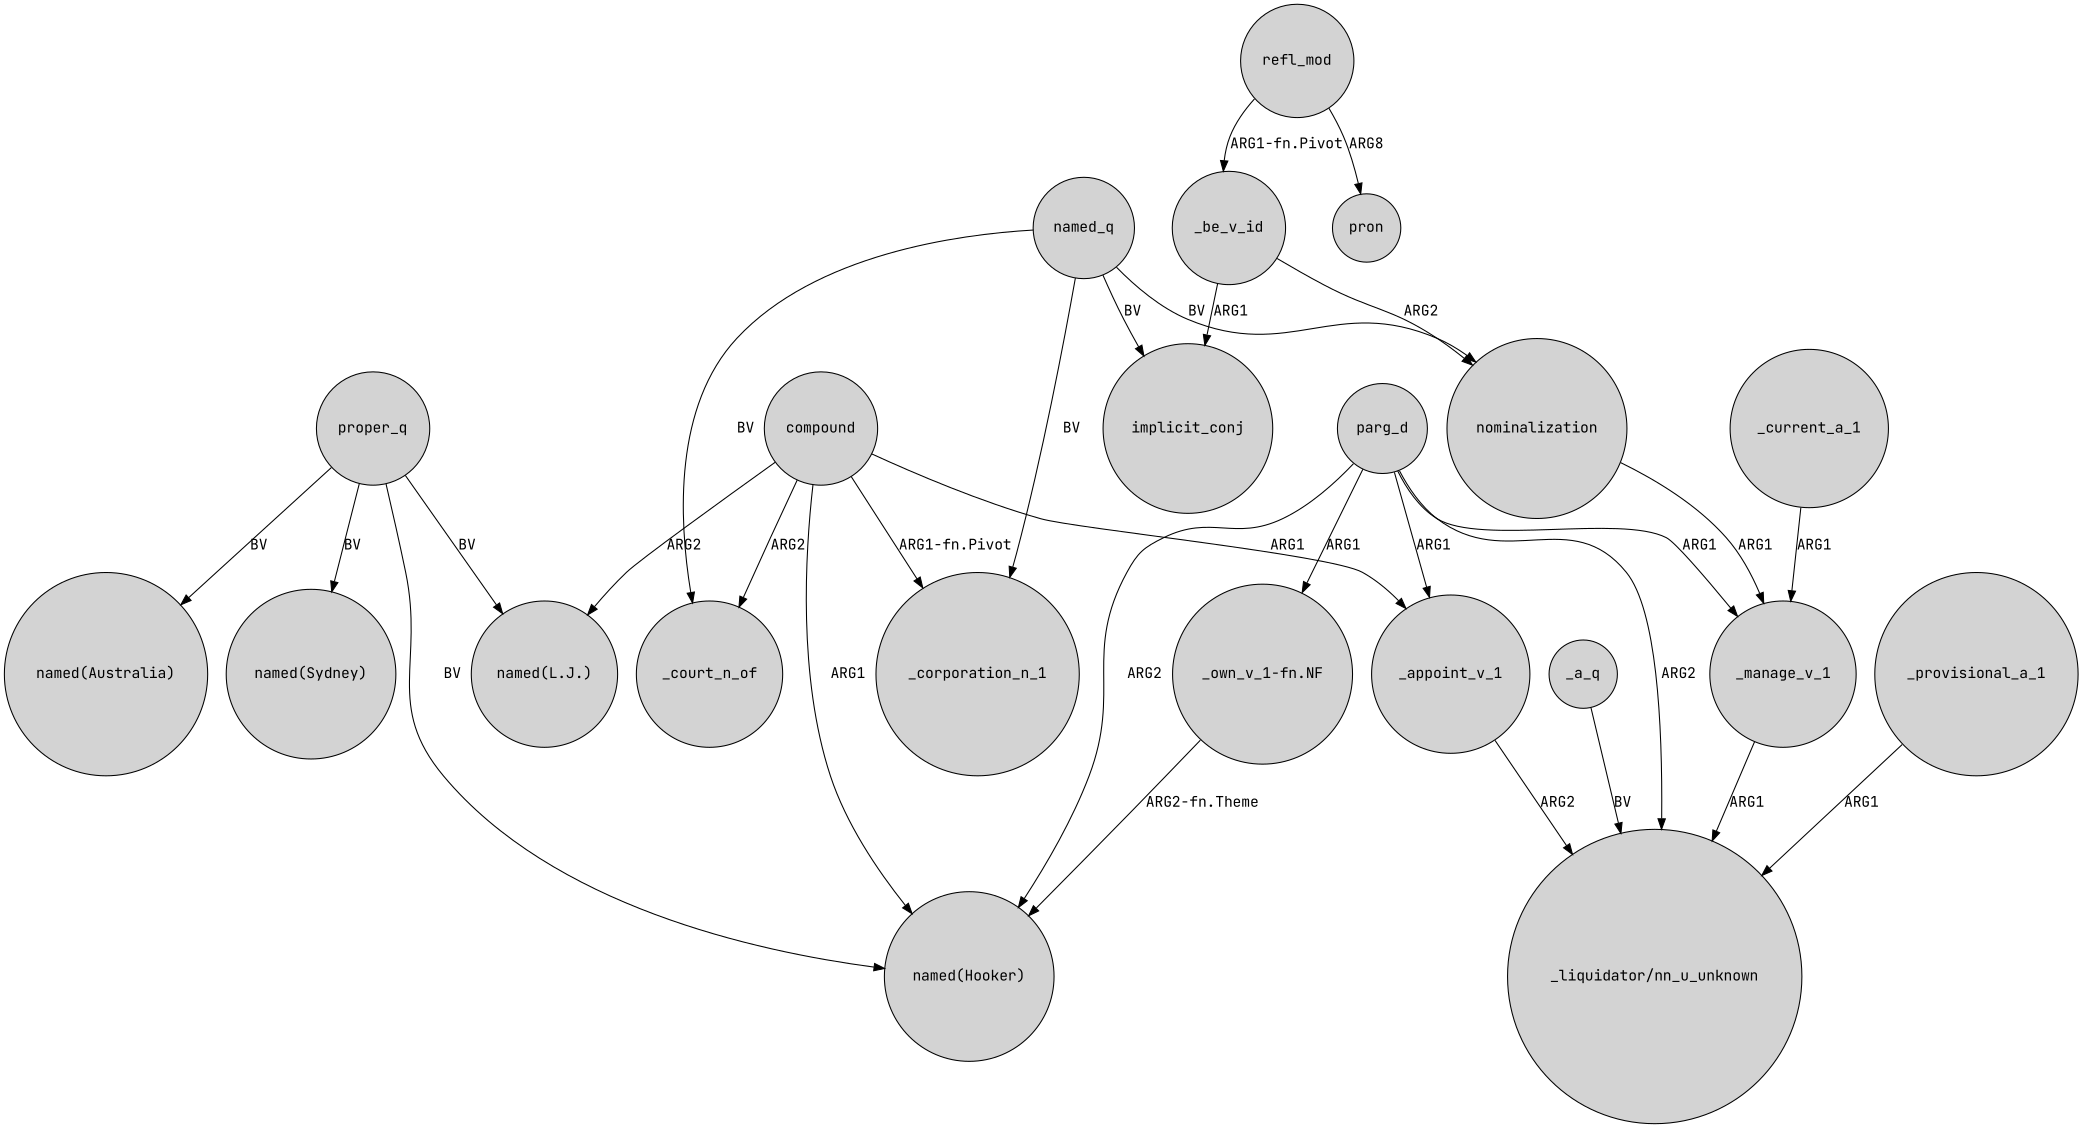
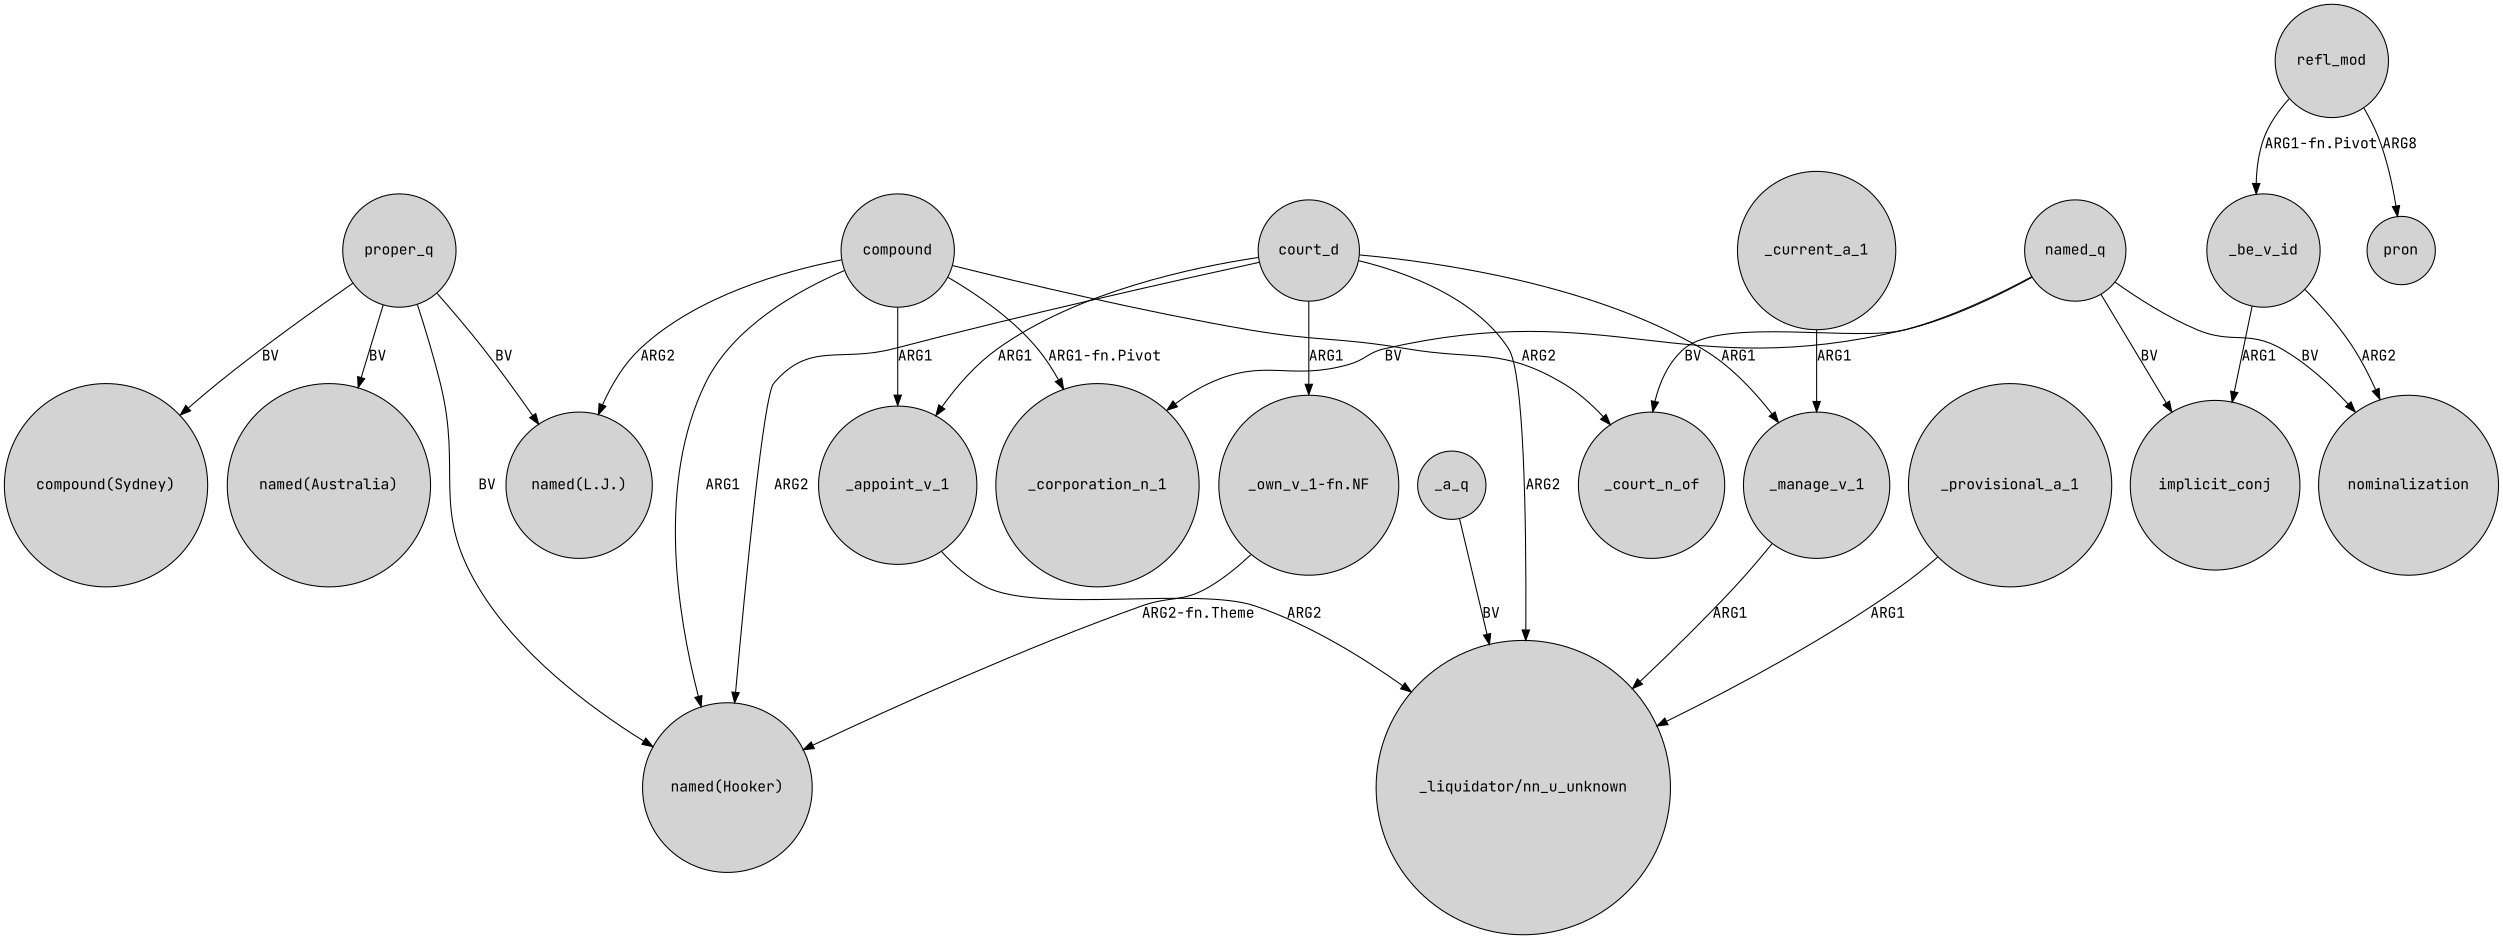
node "parg_d": label "parg_d" -> "court_d"
edge "nominalization" -> "_manage_v_1": removed, label "ARG1"
node "named(Sydney)": label "named(Sydney)" -> "compound(Sydney)"
